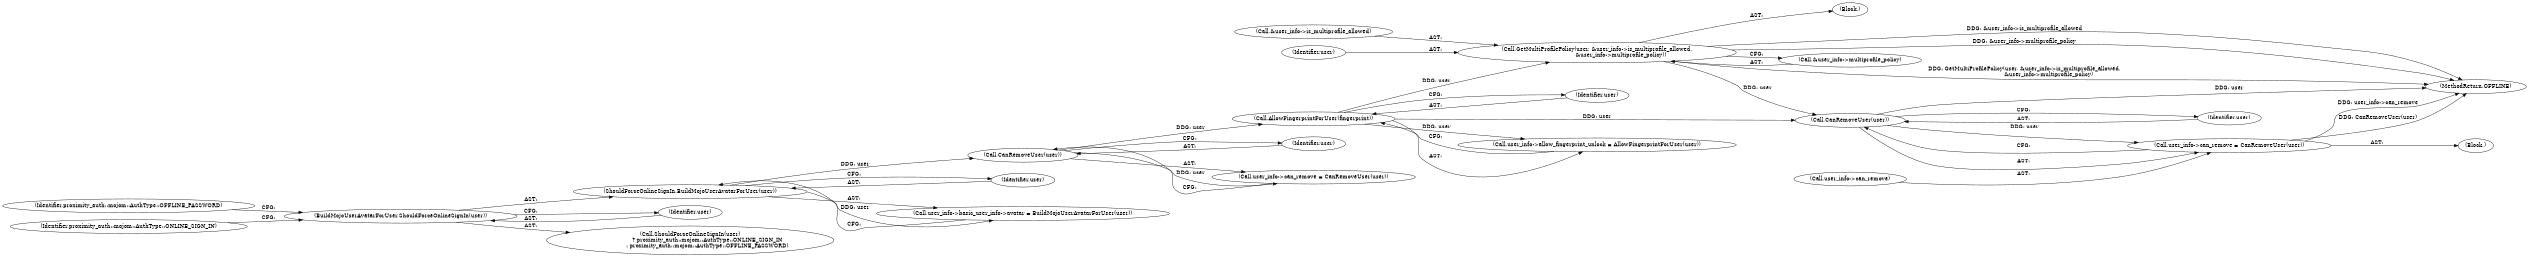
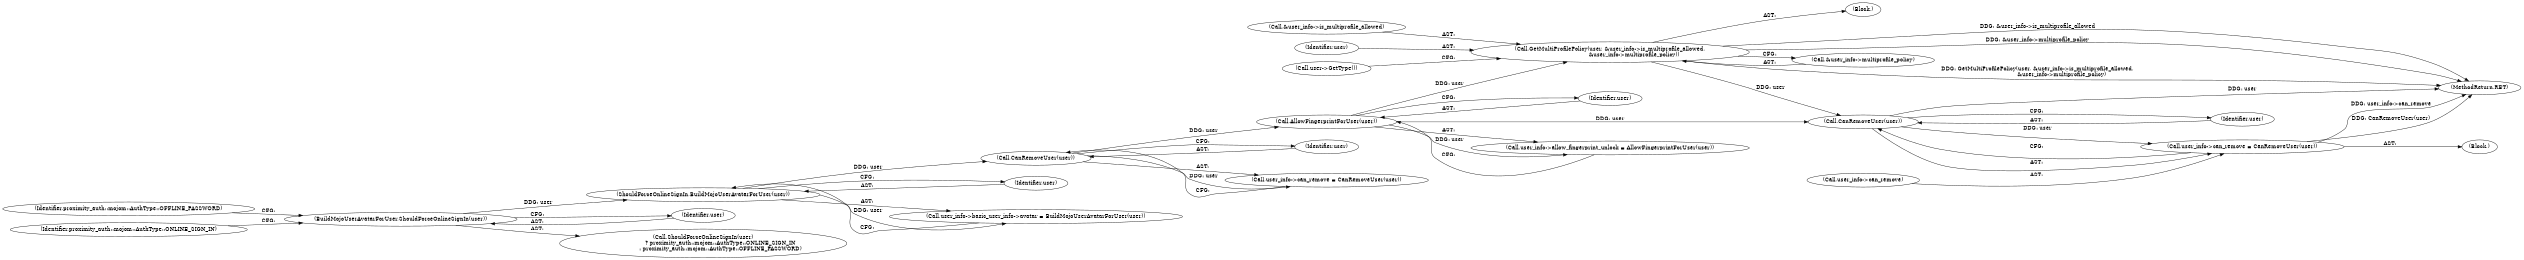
node "(Call,user->GetType())": added
node "(MethodReturn,OFFLINE)": label "(MethodReturn,OFFLINE)" -> "(MethodReturn,RET)"
node "(Call,AllowFingerprintForUser(fingerprint))": label "(Call,AllowFingerprintForUser(fingerprint))" -> "(Call,AllowFingerprintForUser(user))"
edge "(BuildMojoUserAvatarForUser,ShouldForceOnlineSignIn(user))" -> "(ShouldForceOnlineSignIn,BuildMojoUserAvatarForUser(user))": label "AST: " -> "DDG: user"
